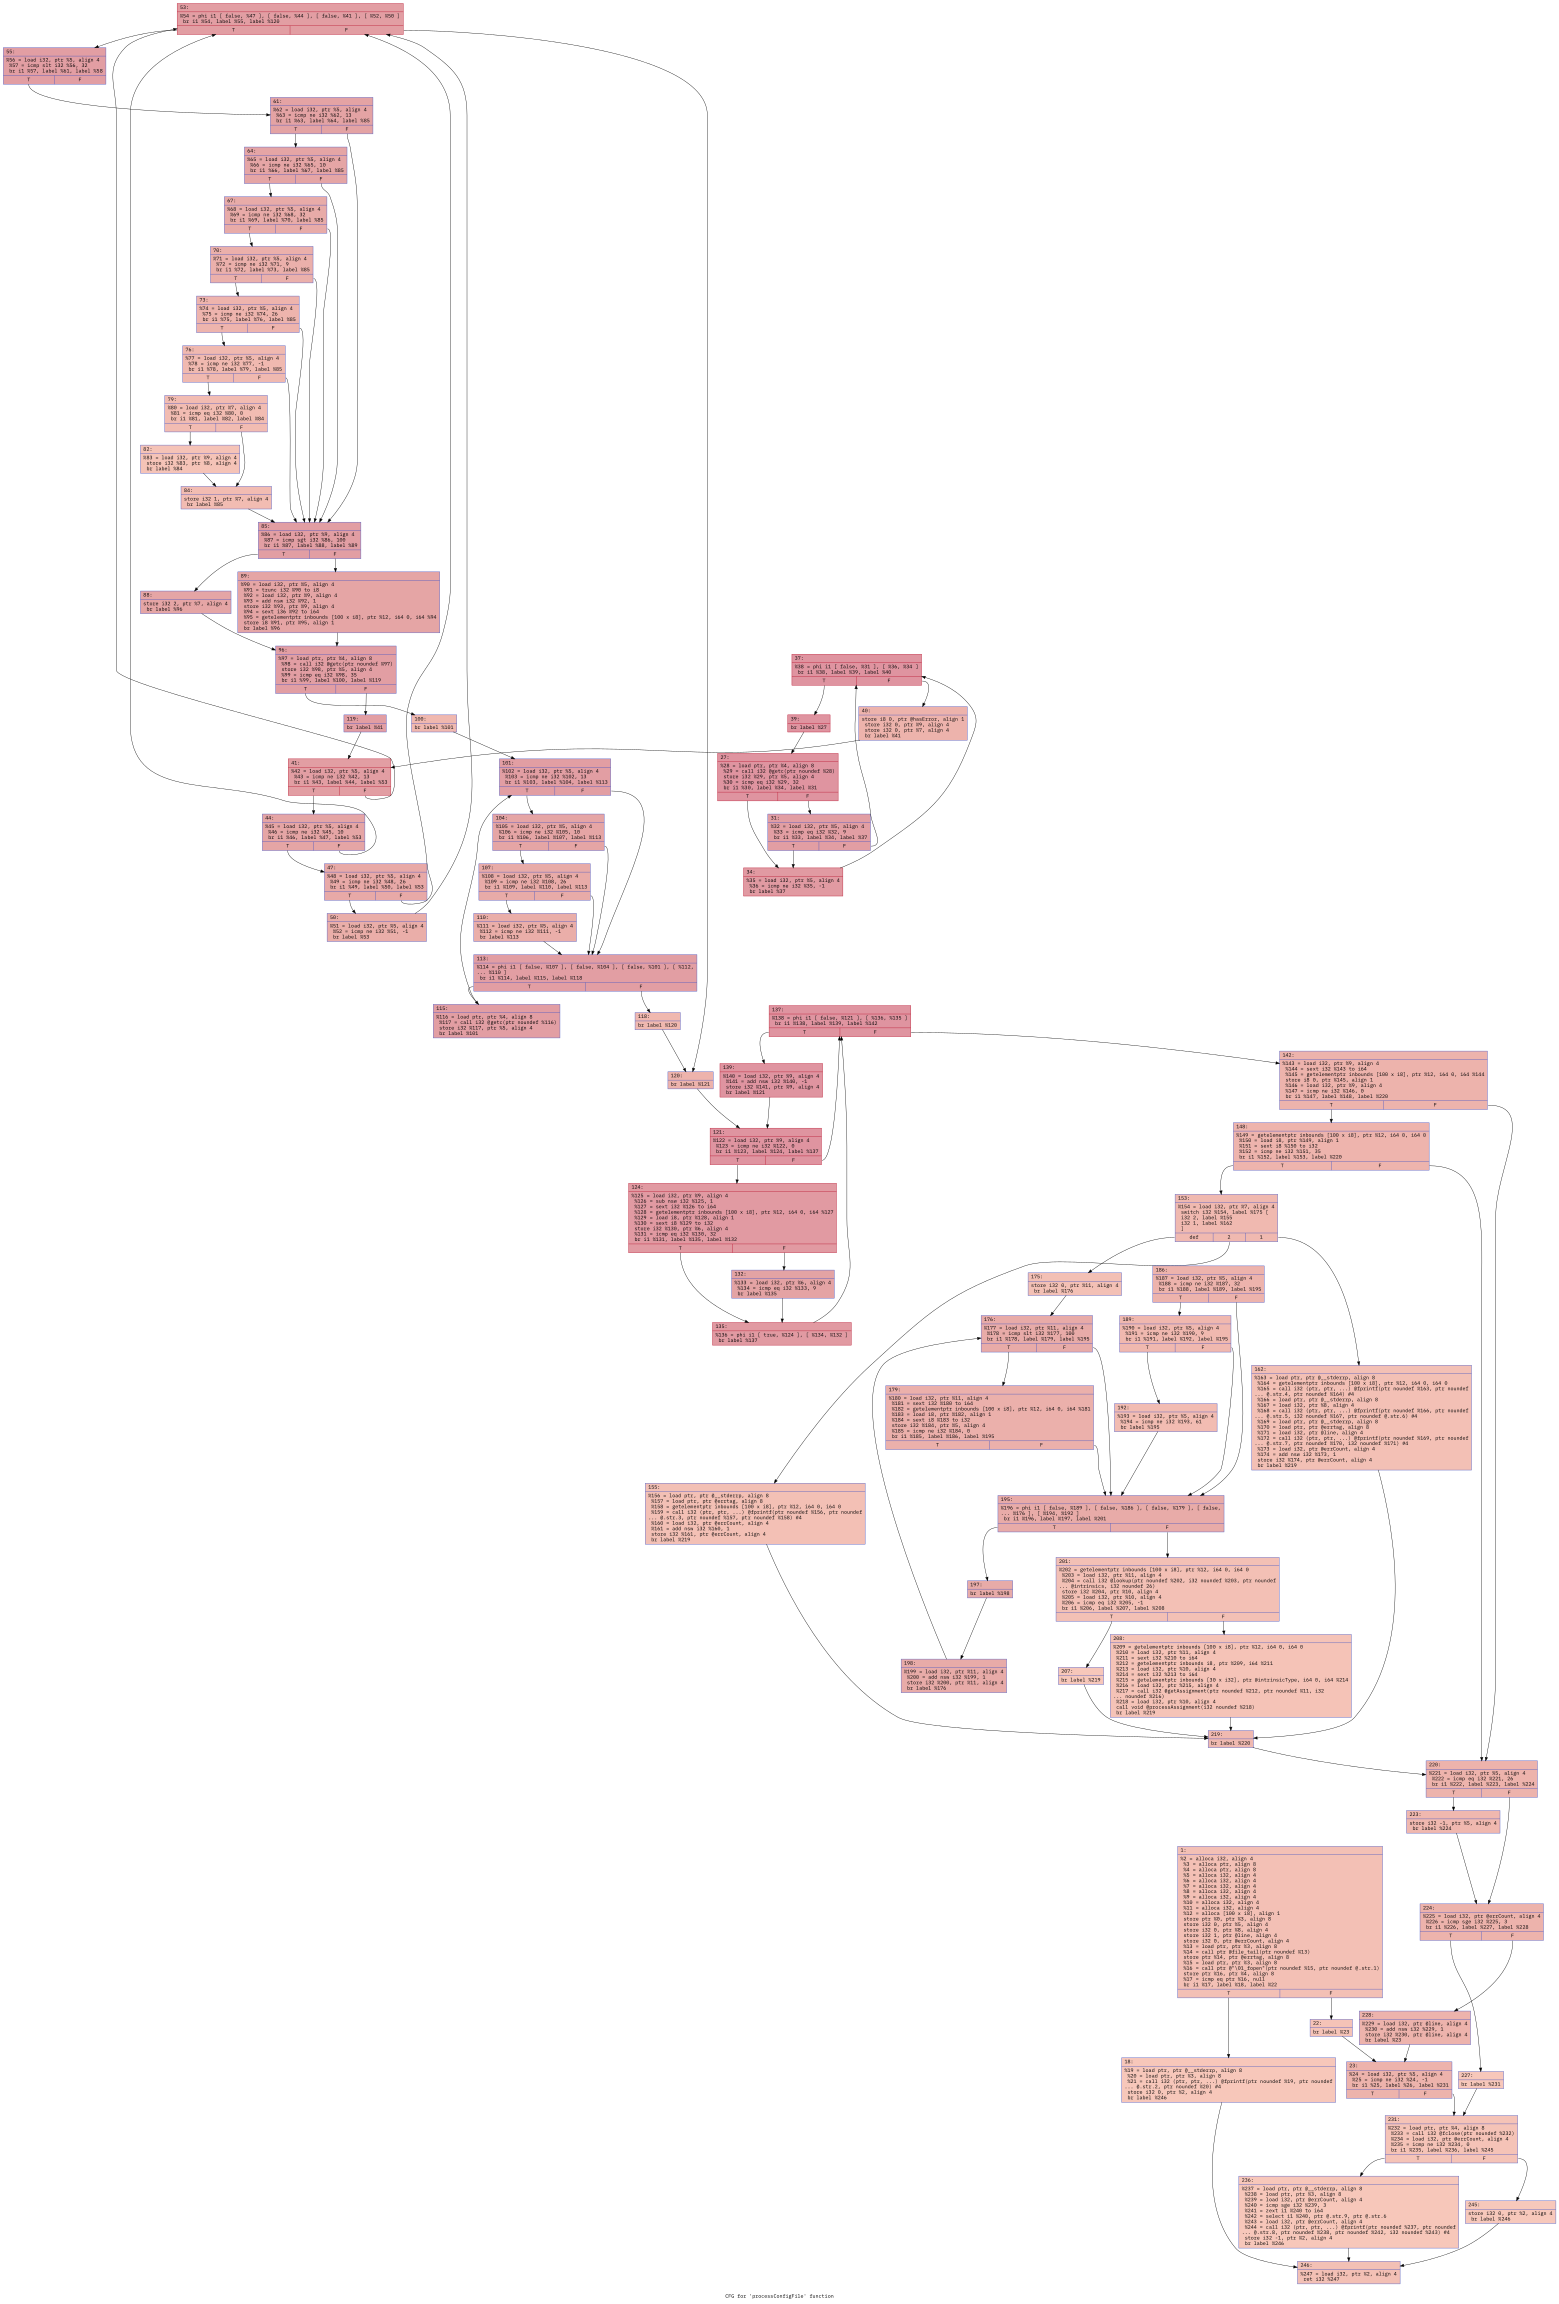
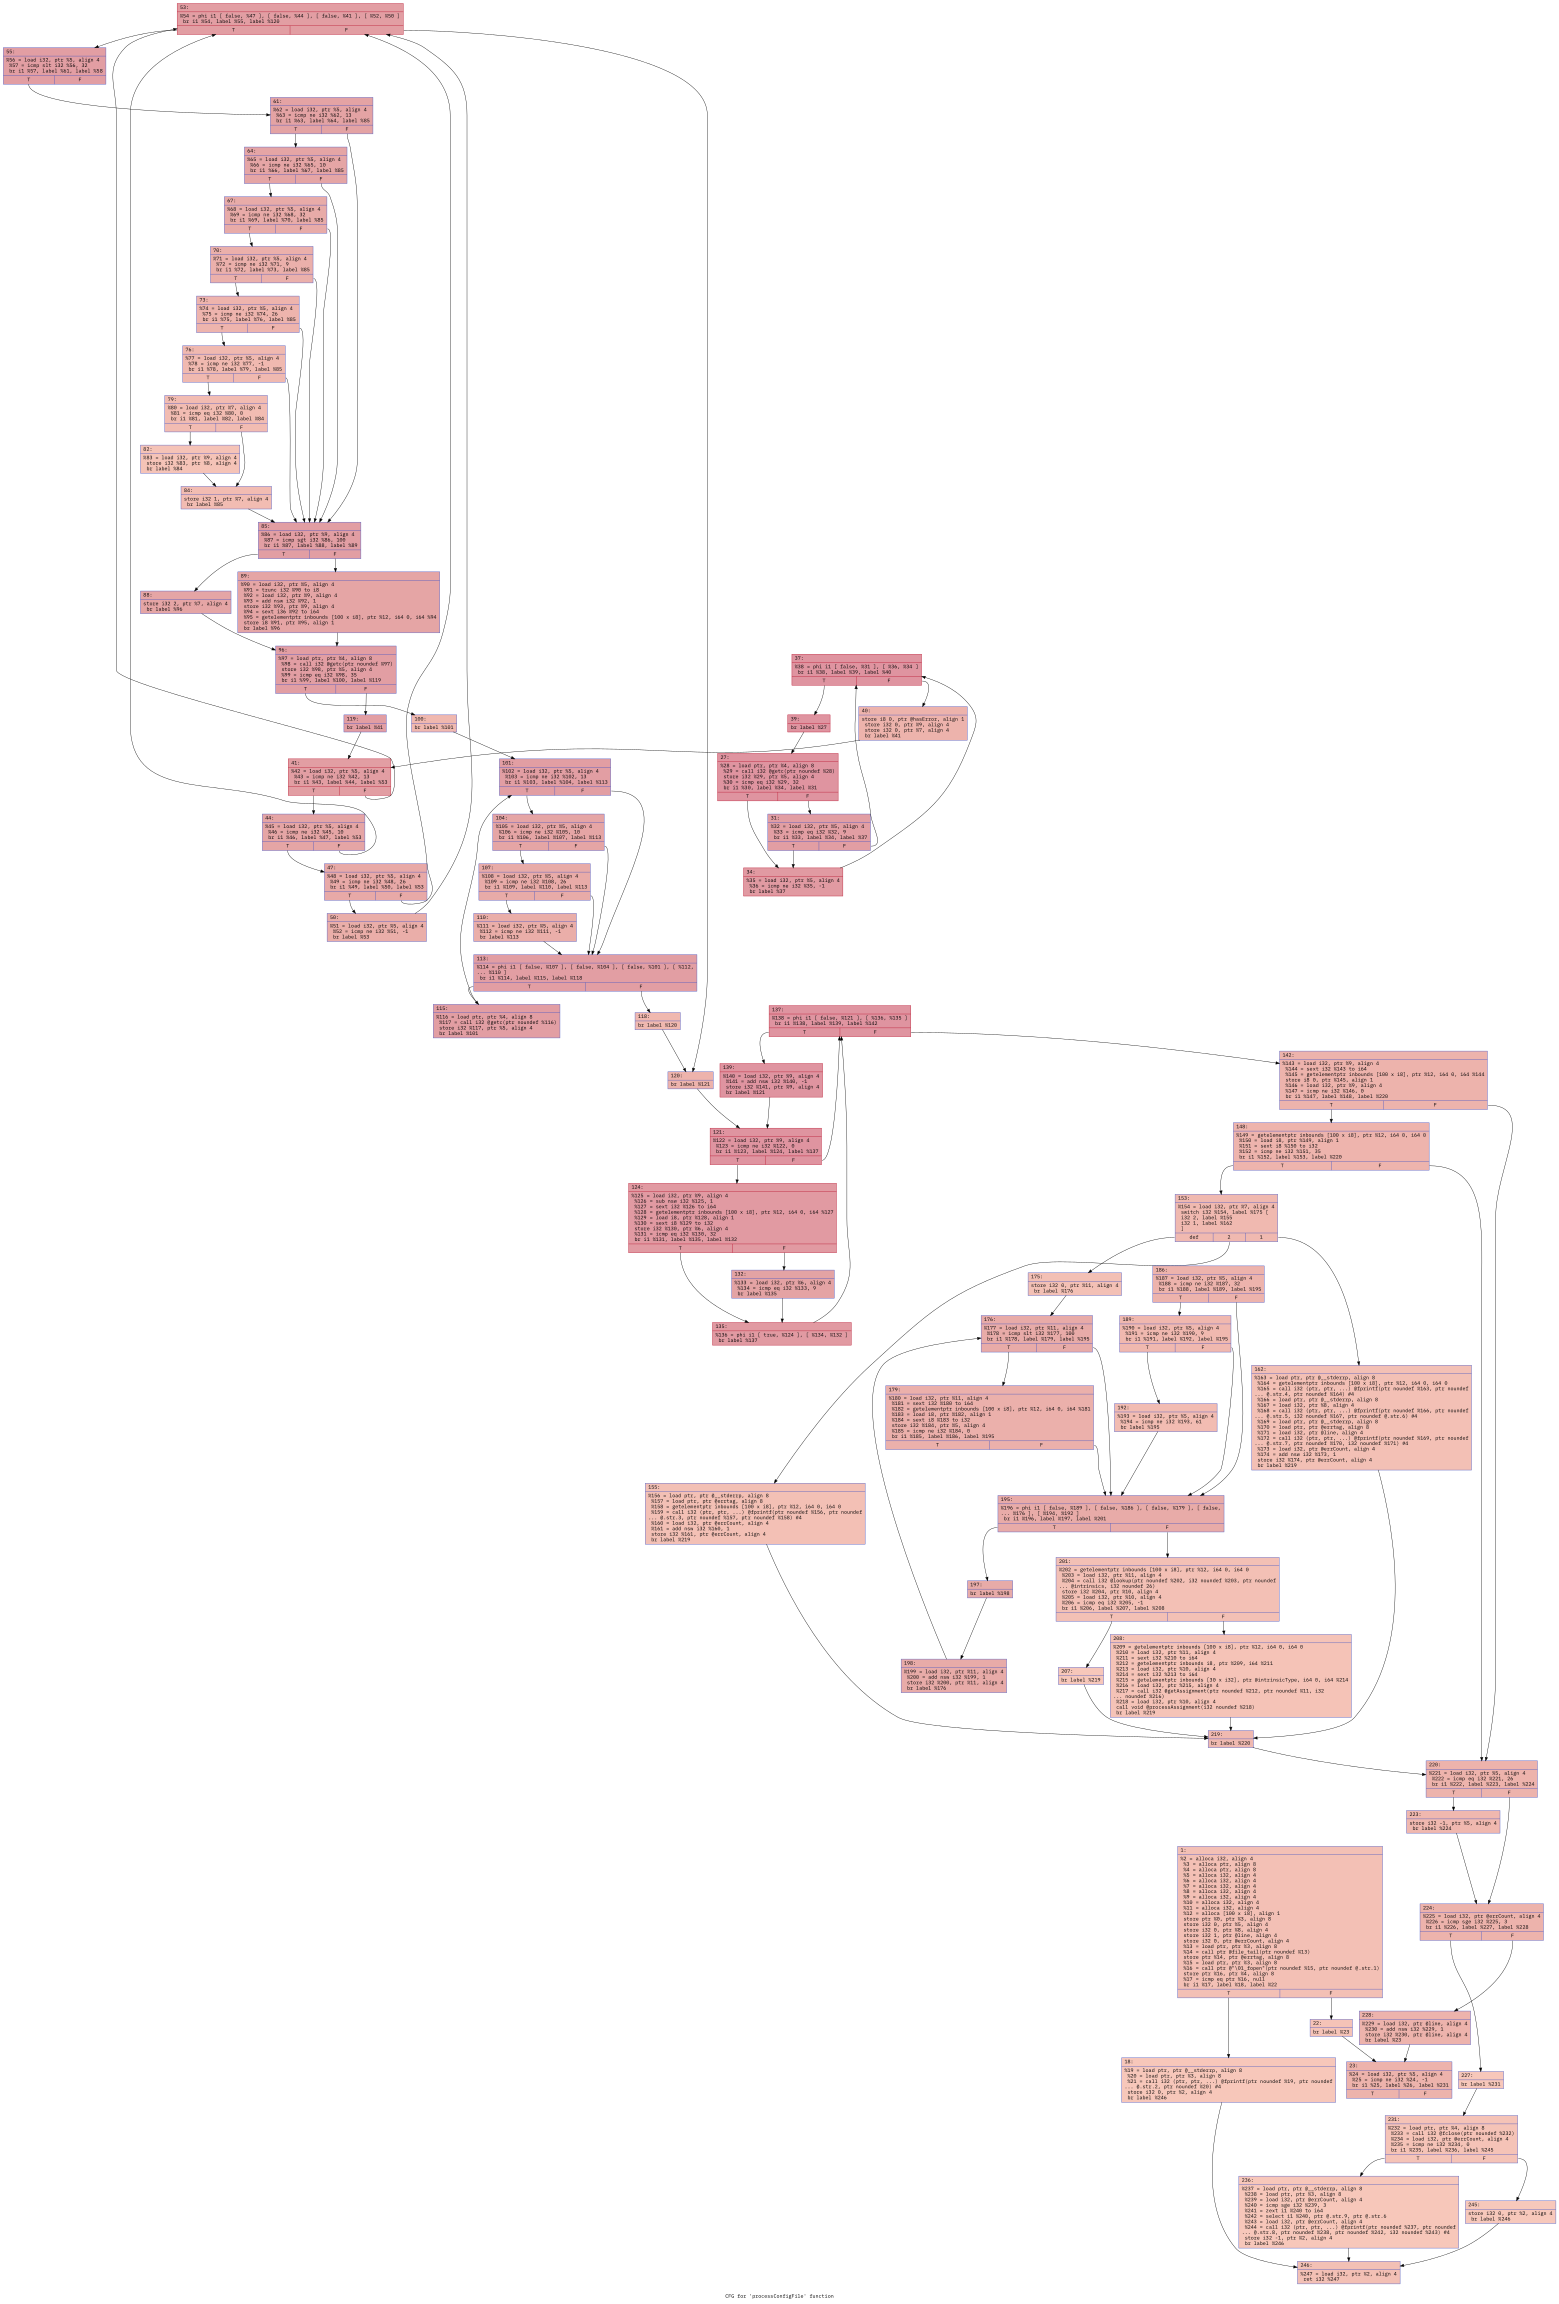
edge "23:" -> "231:": removed
